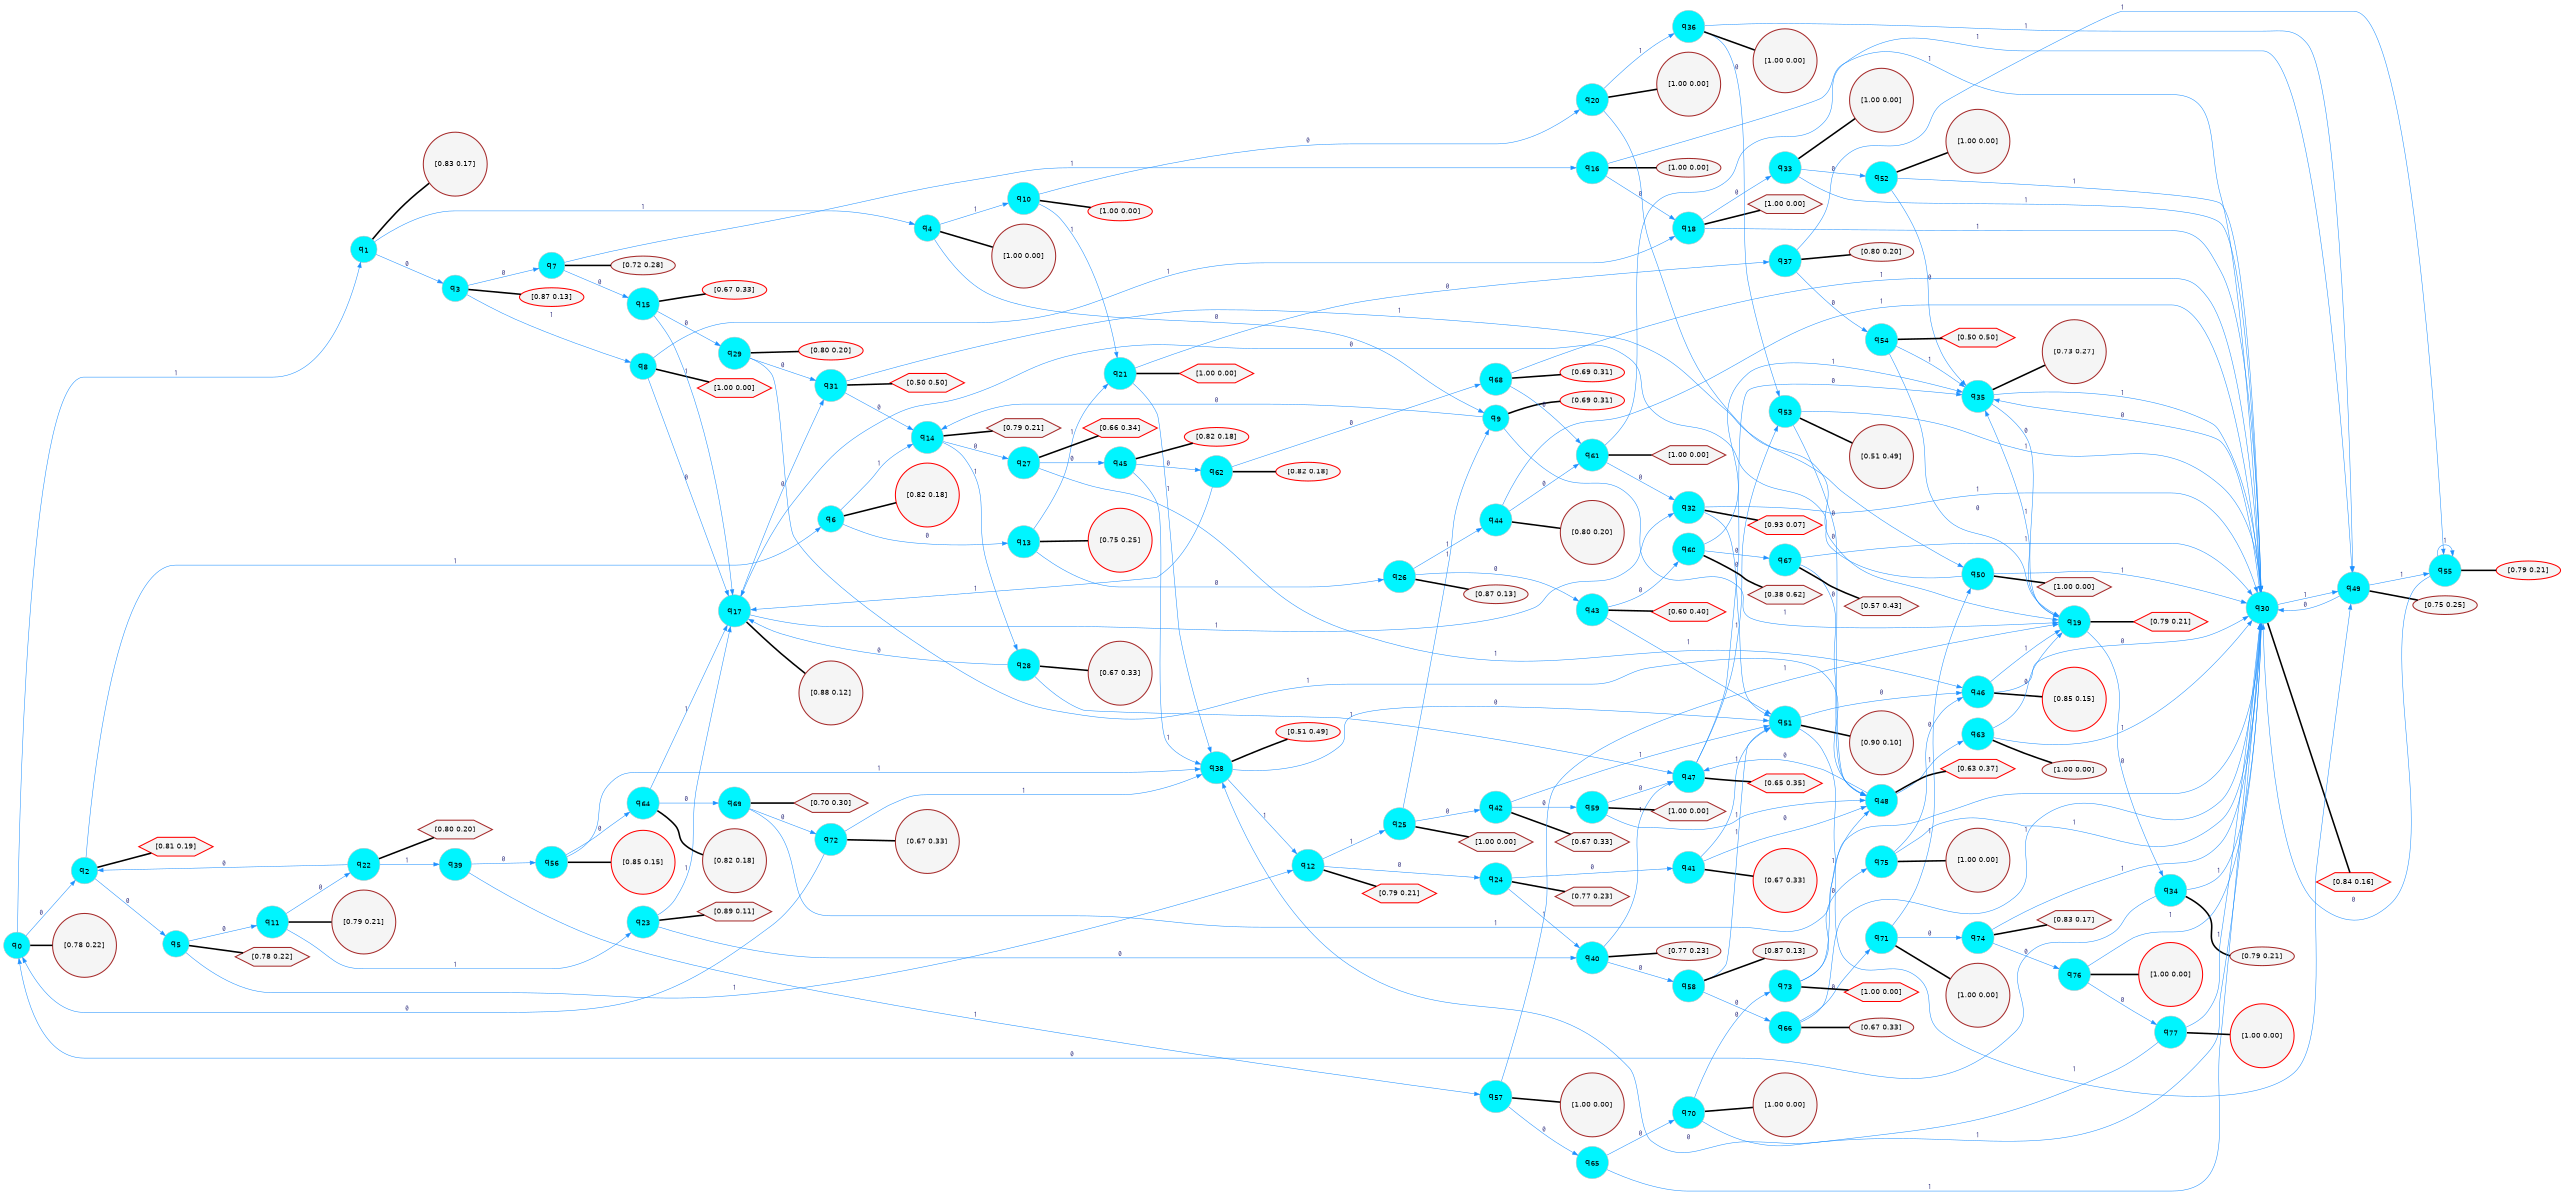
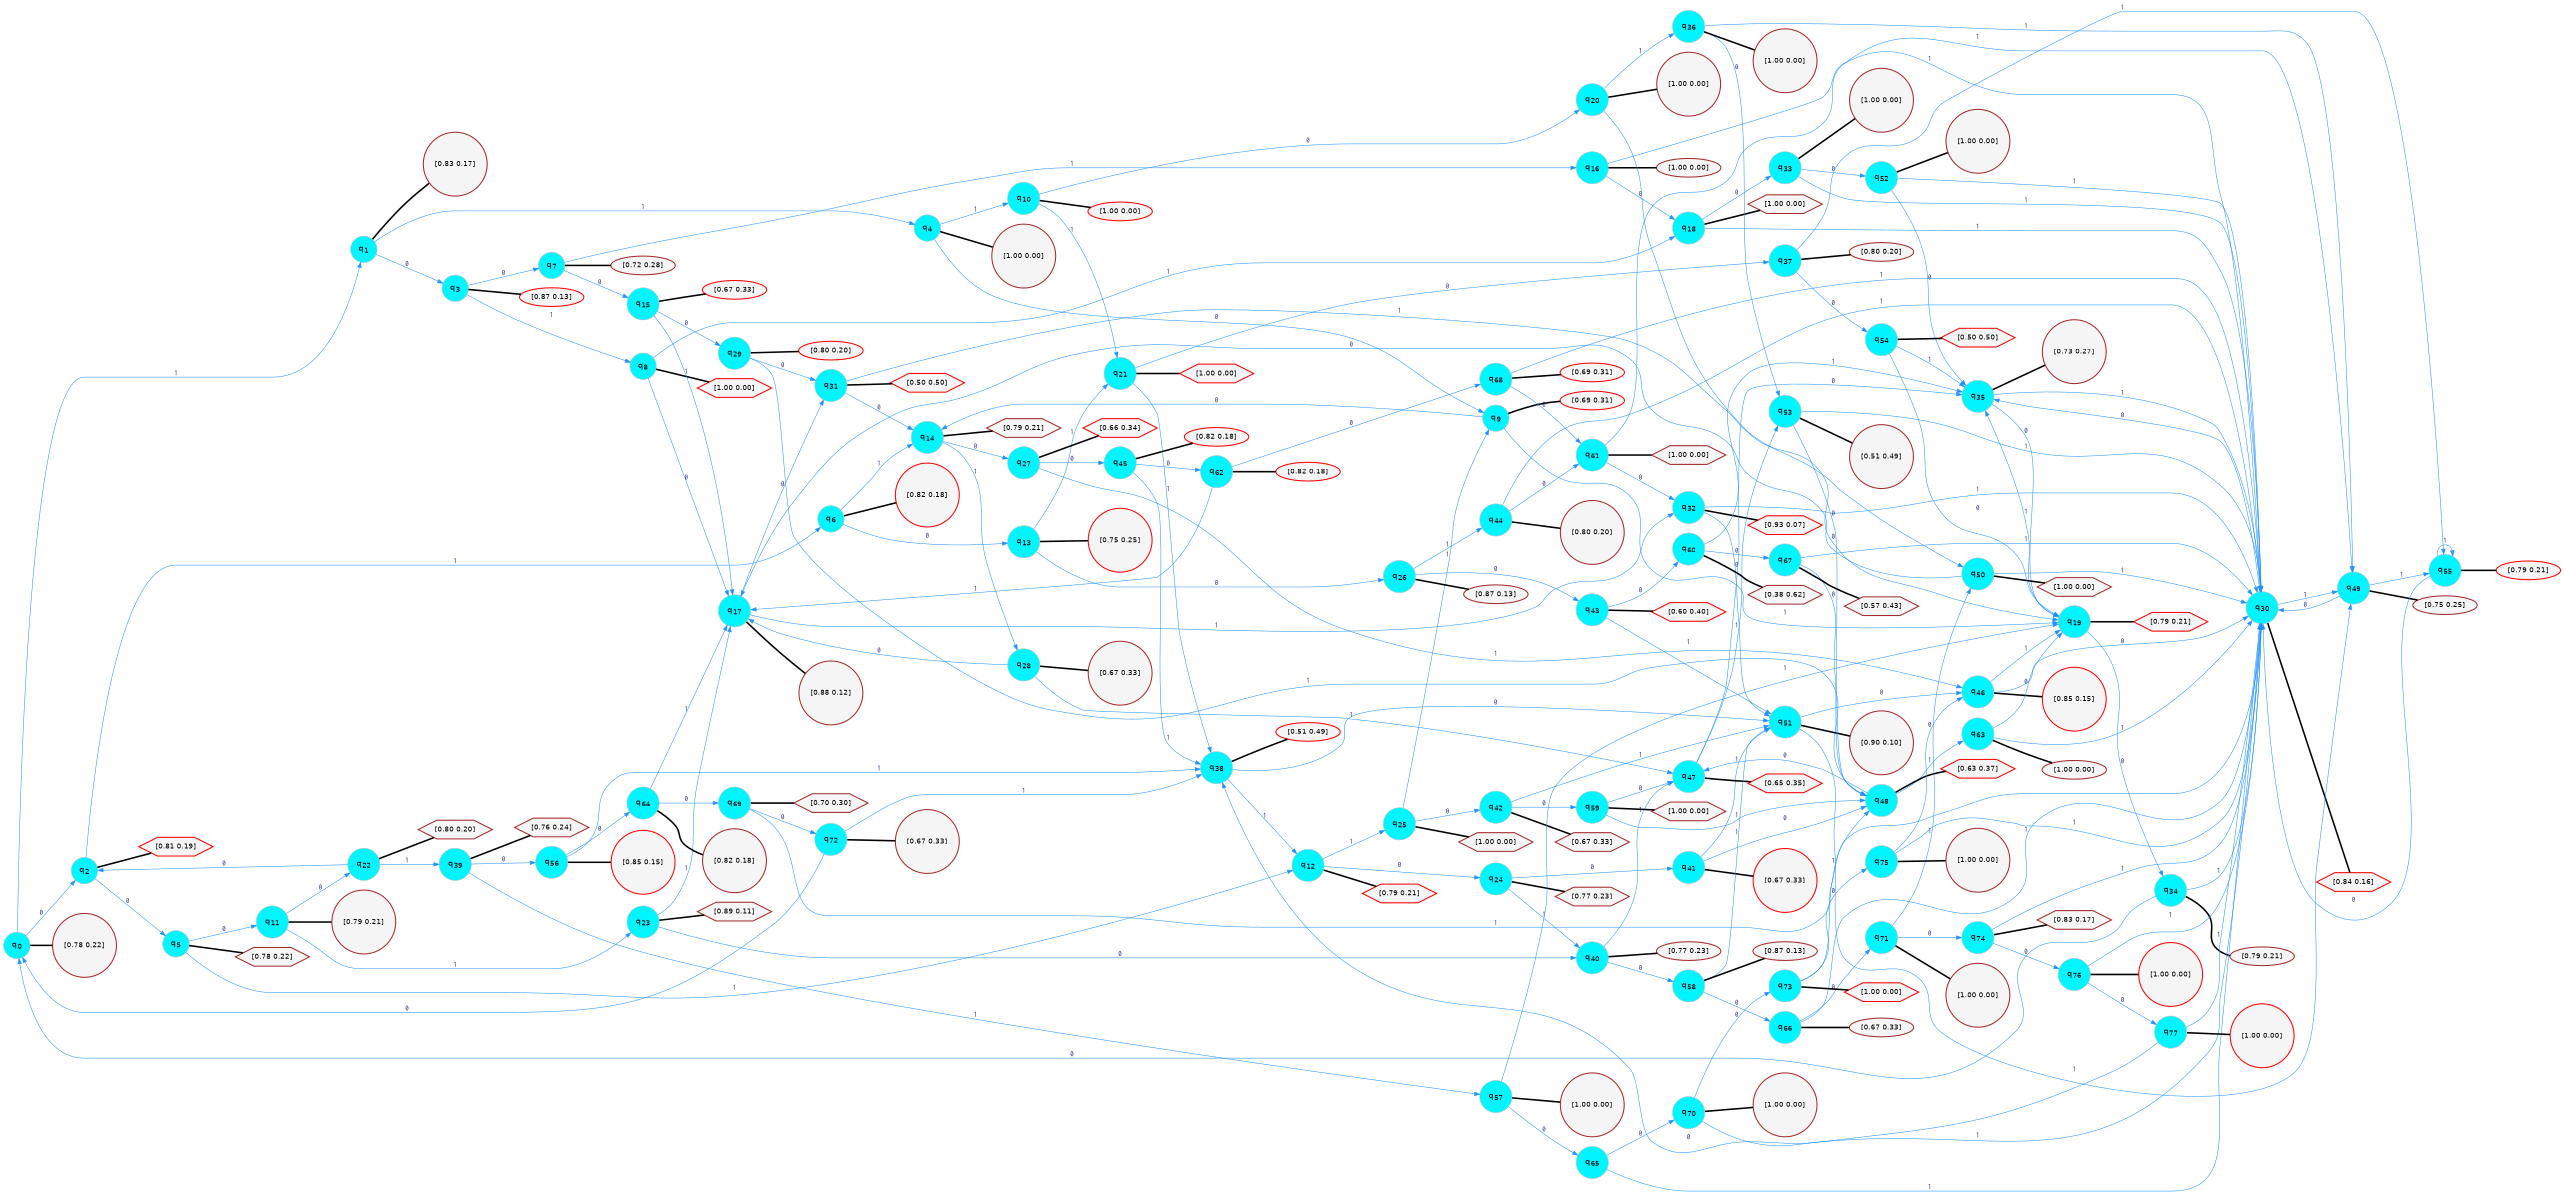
node "[0.76 0.24]": added
